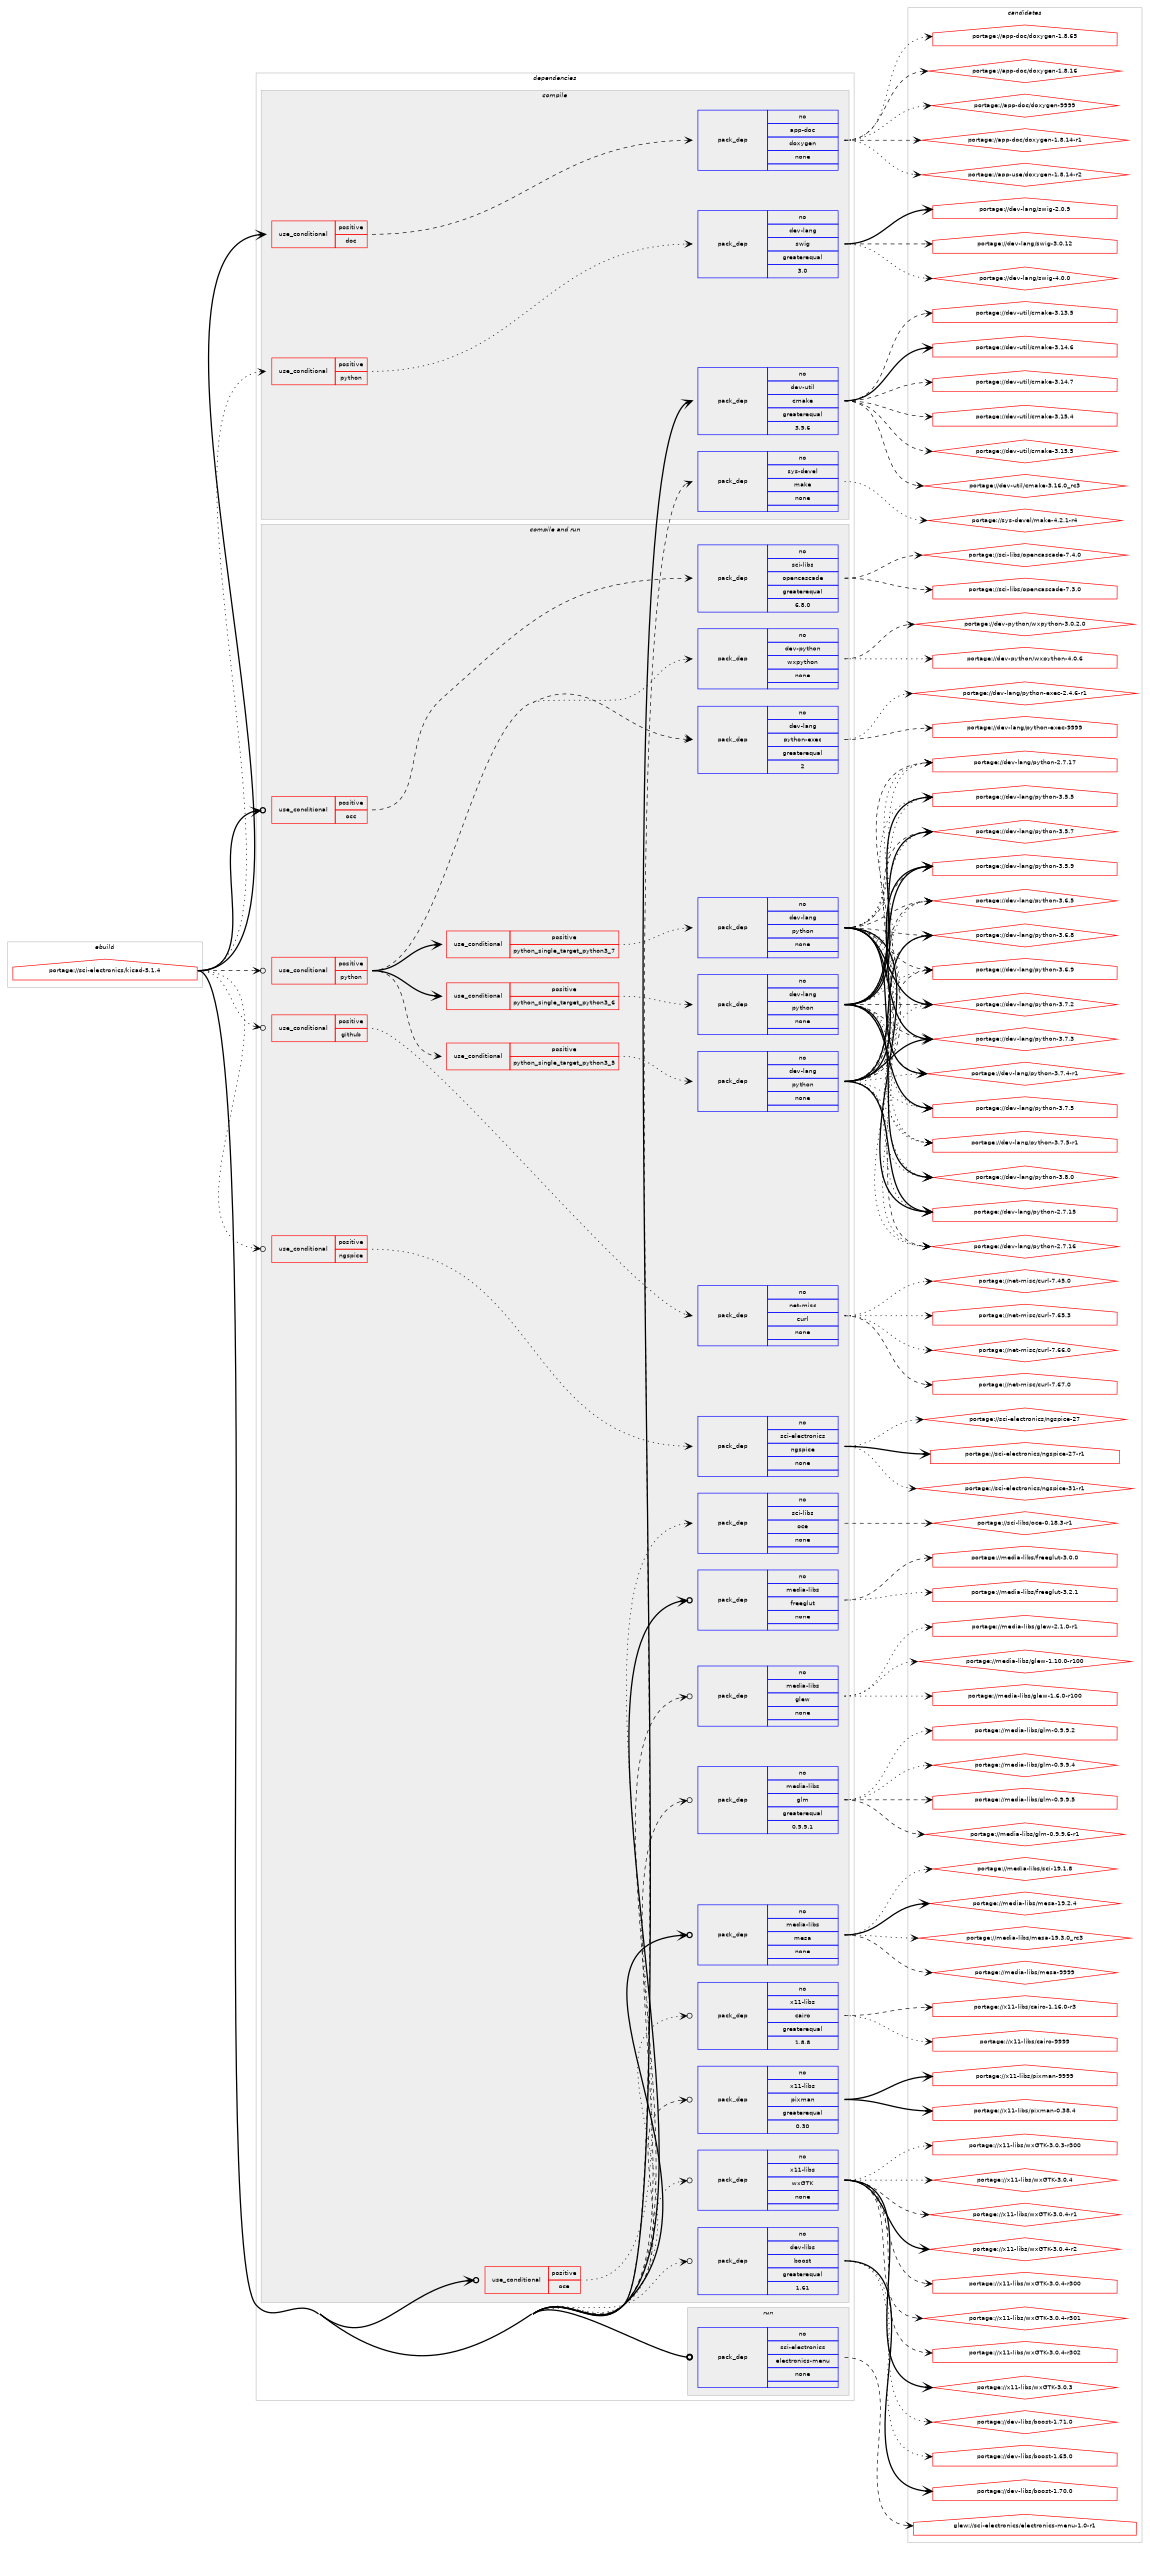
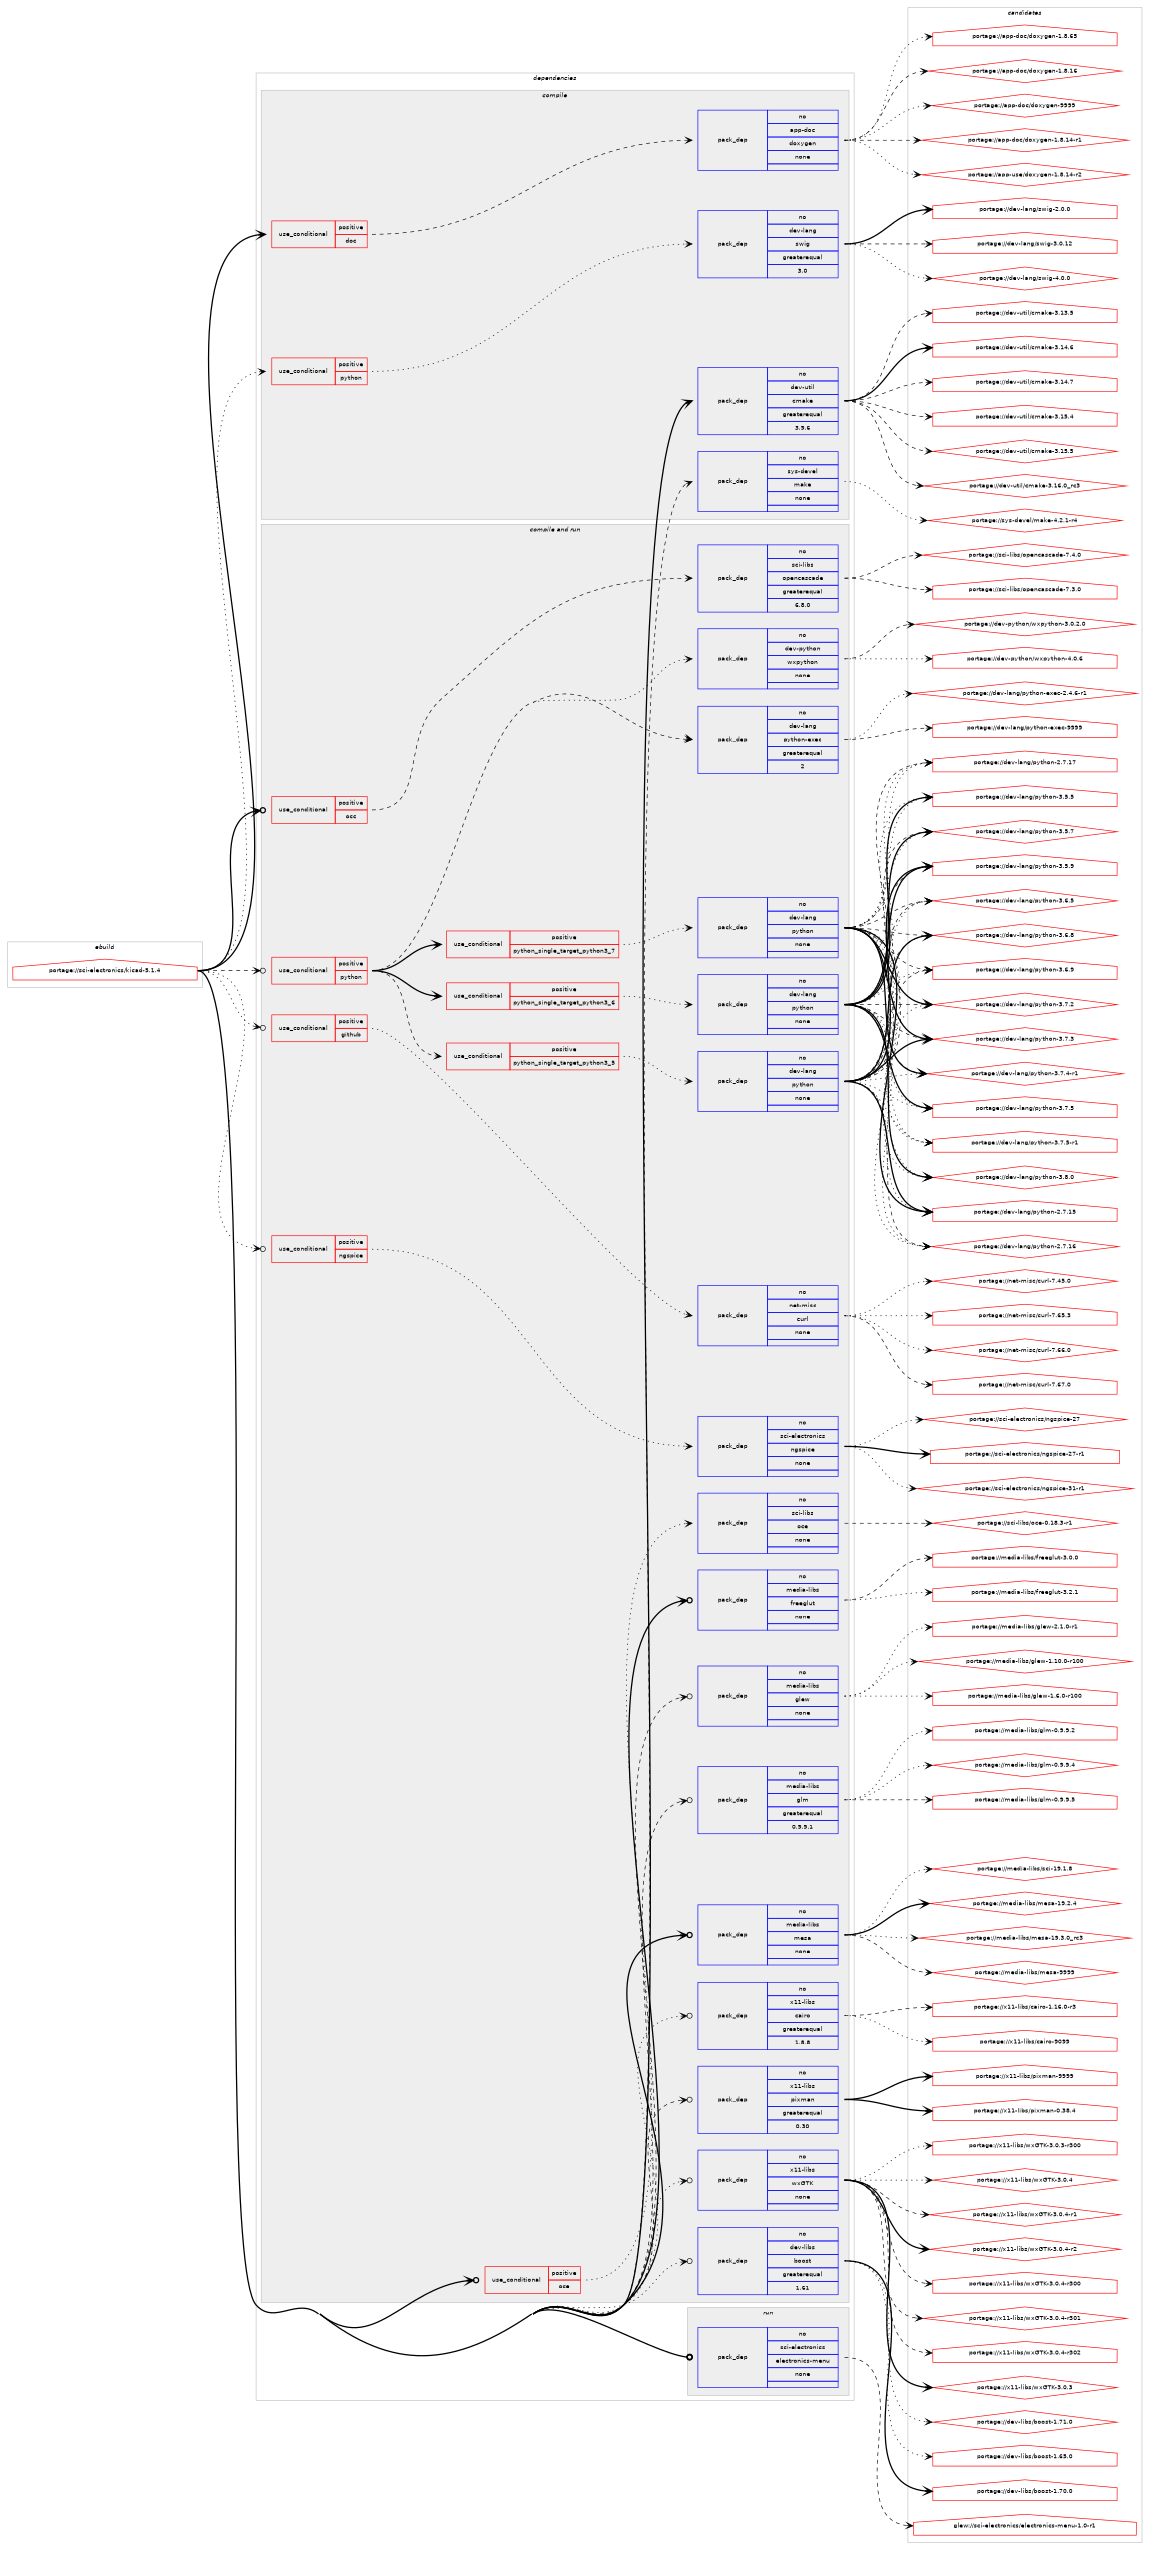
node "portage://dev-lang/swig-2.0.9": label "portage://dev-lang/swig-2.0.9" -> "portage://dev-lang/swig-2.0.0"
node "portage://media-libs/glm-0.9.9.6-r1": removed
node "portage://x11-libs/cairo-9999": label "portage://x11-libs/cairo-9999" -> "portage://x11-libs/cairo-9099"
